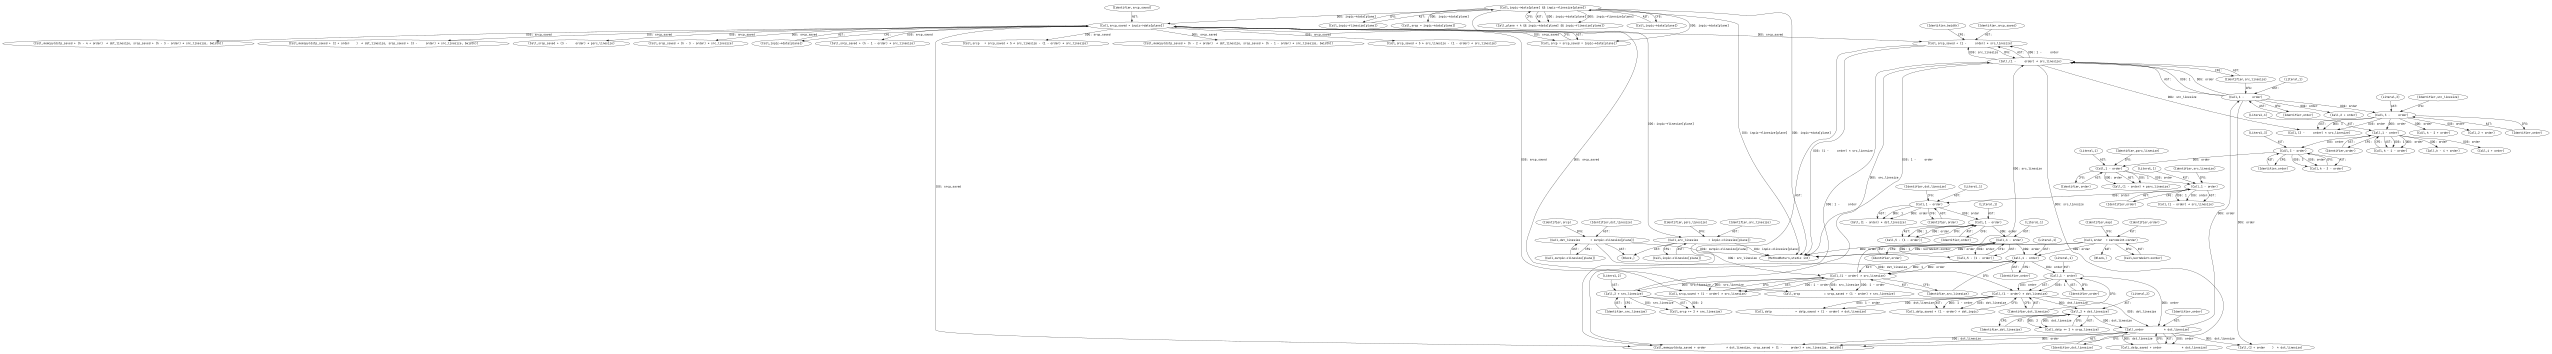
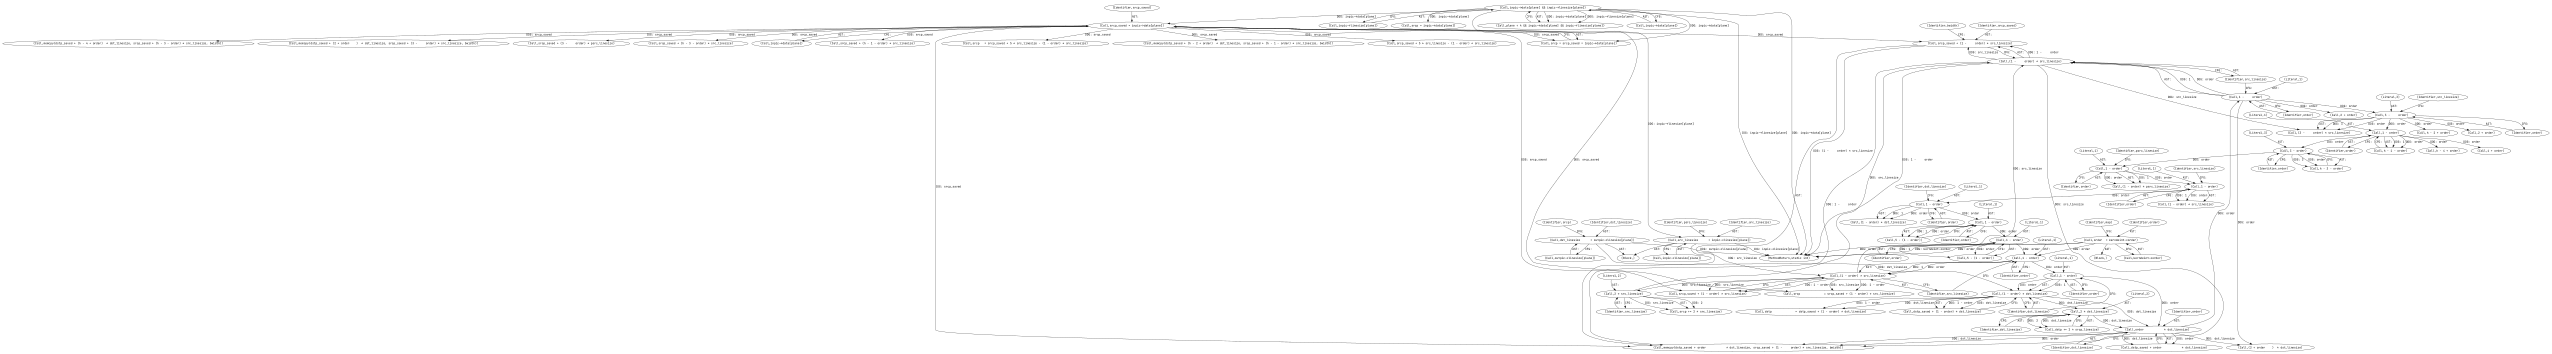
node "(Call,dstp_saved + (1 - order) * dst_inpic)": label "(Call,dstp_saved + (1 - order) * dst_inpic)" -> "(Call,dstp_saved + (1 - order) * dst_linesize)"
